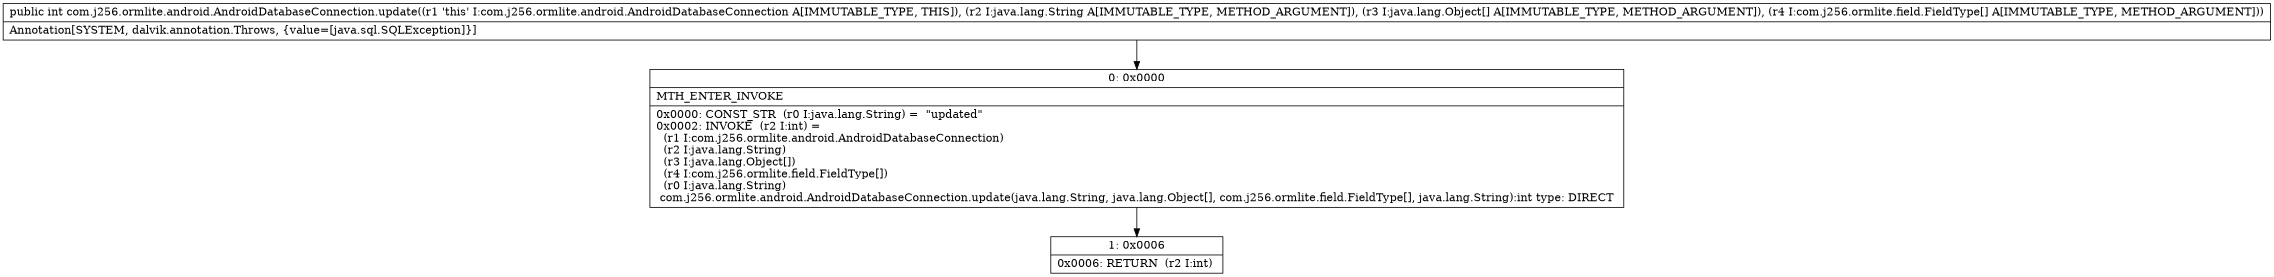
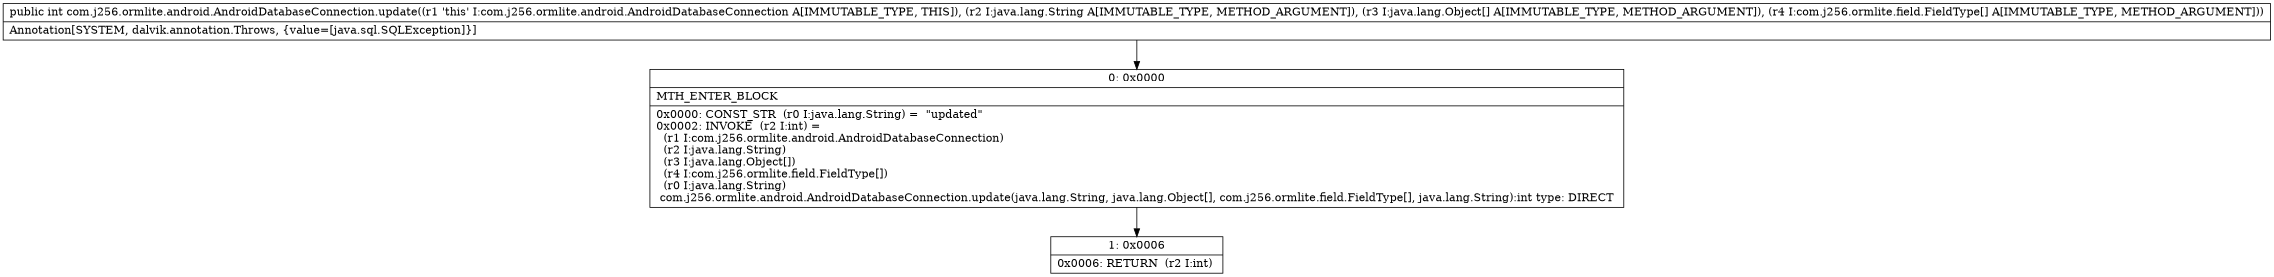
node "0: 0x0000": text "MTH_ENTER_INVOKE" -> "MTH_ENTER_BLOCK"
